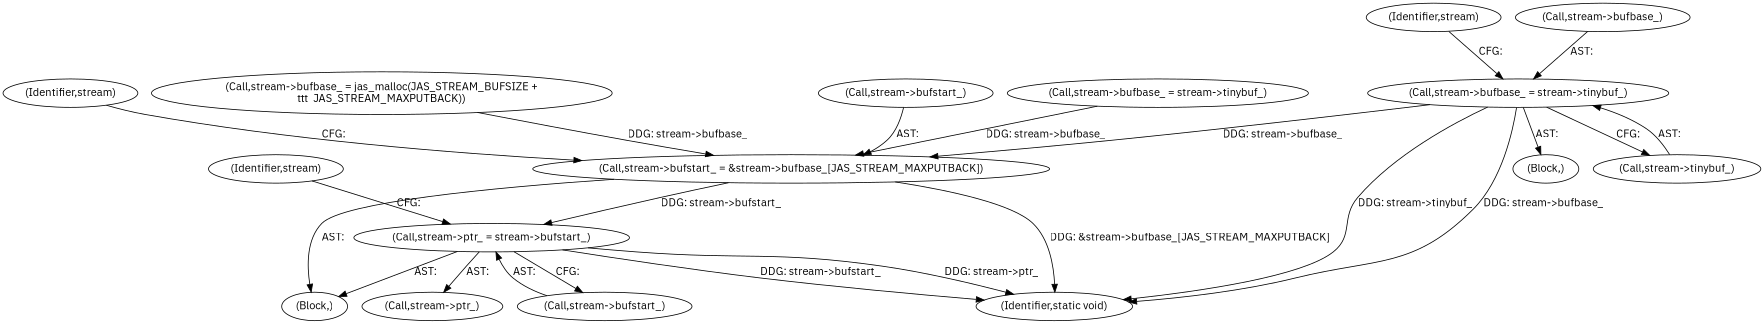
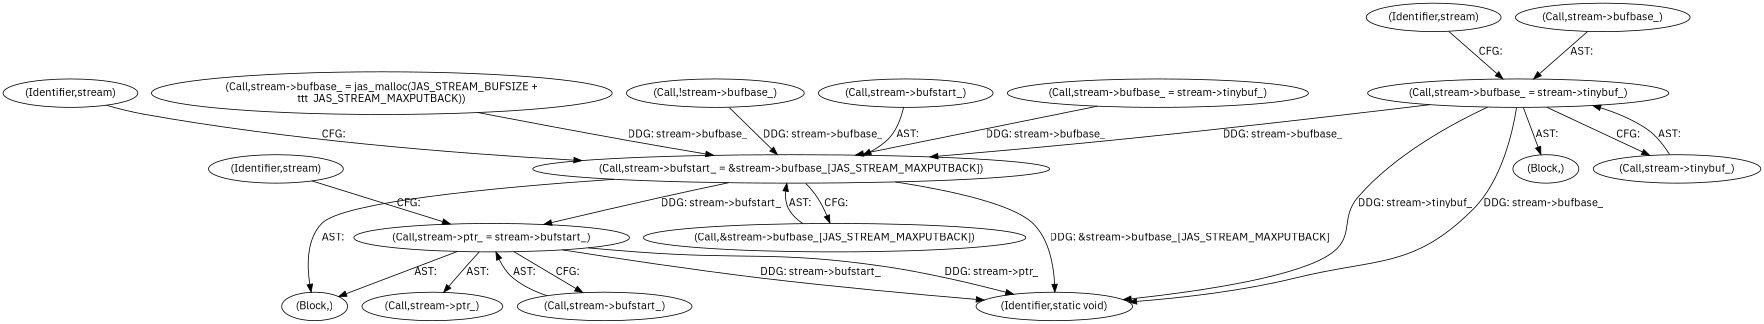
node "(Call,!stream->bufbase_)": added
node "(Call,&stream->bufbase_[JAS_STREAM_MAXPUTBACK])": added
